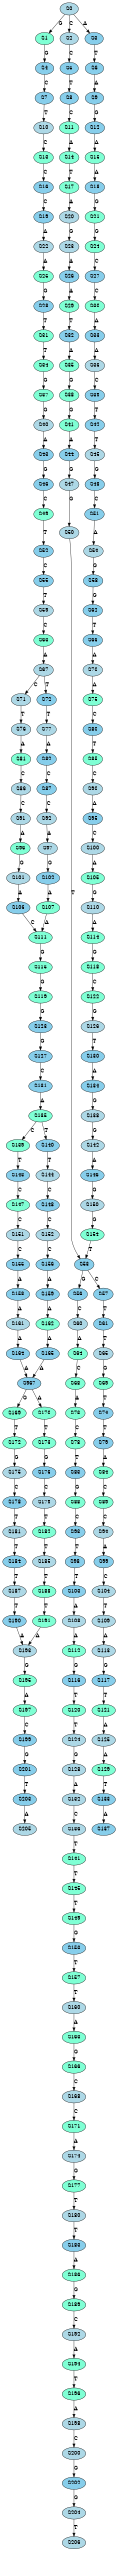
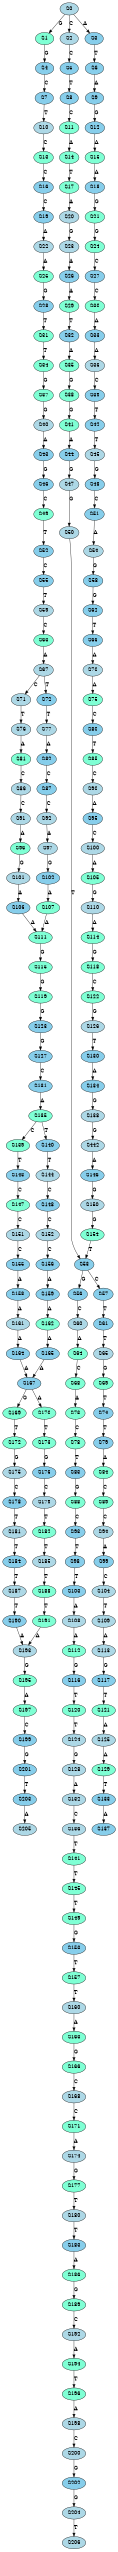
edge "S106" -> "S111": label "C" -> "A"
node "S142": label "S142" -> "S442"
node "S967": label "S967" -> "S167"
